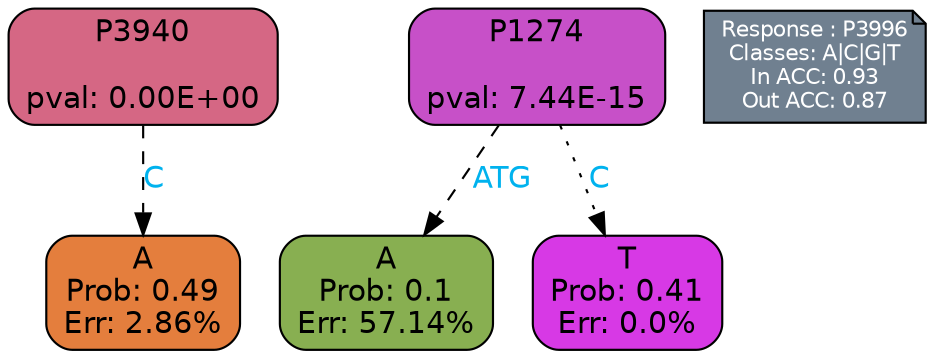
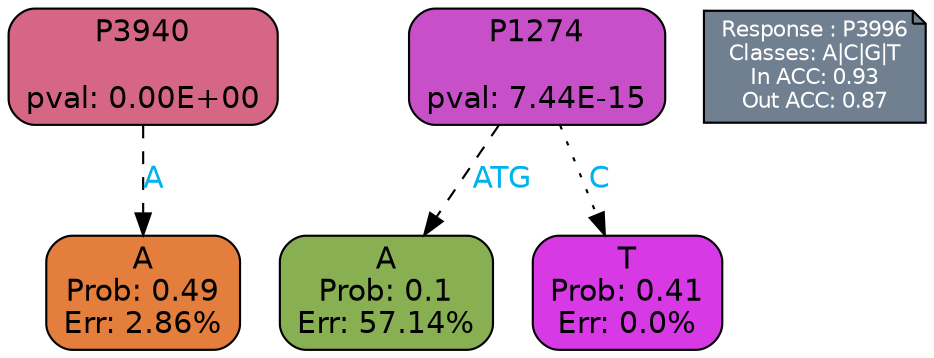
edge "P3940 pval: 0.00E+00" -> "A Prob: 0.49 Err: 2.86%": label "C" -> "A"
